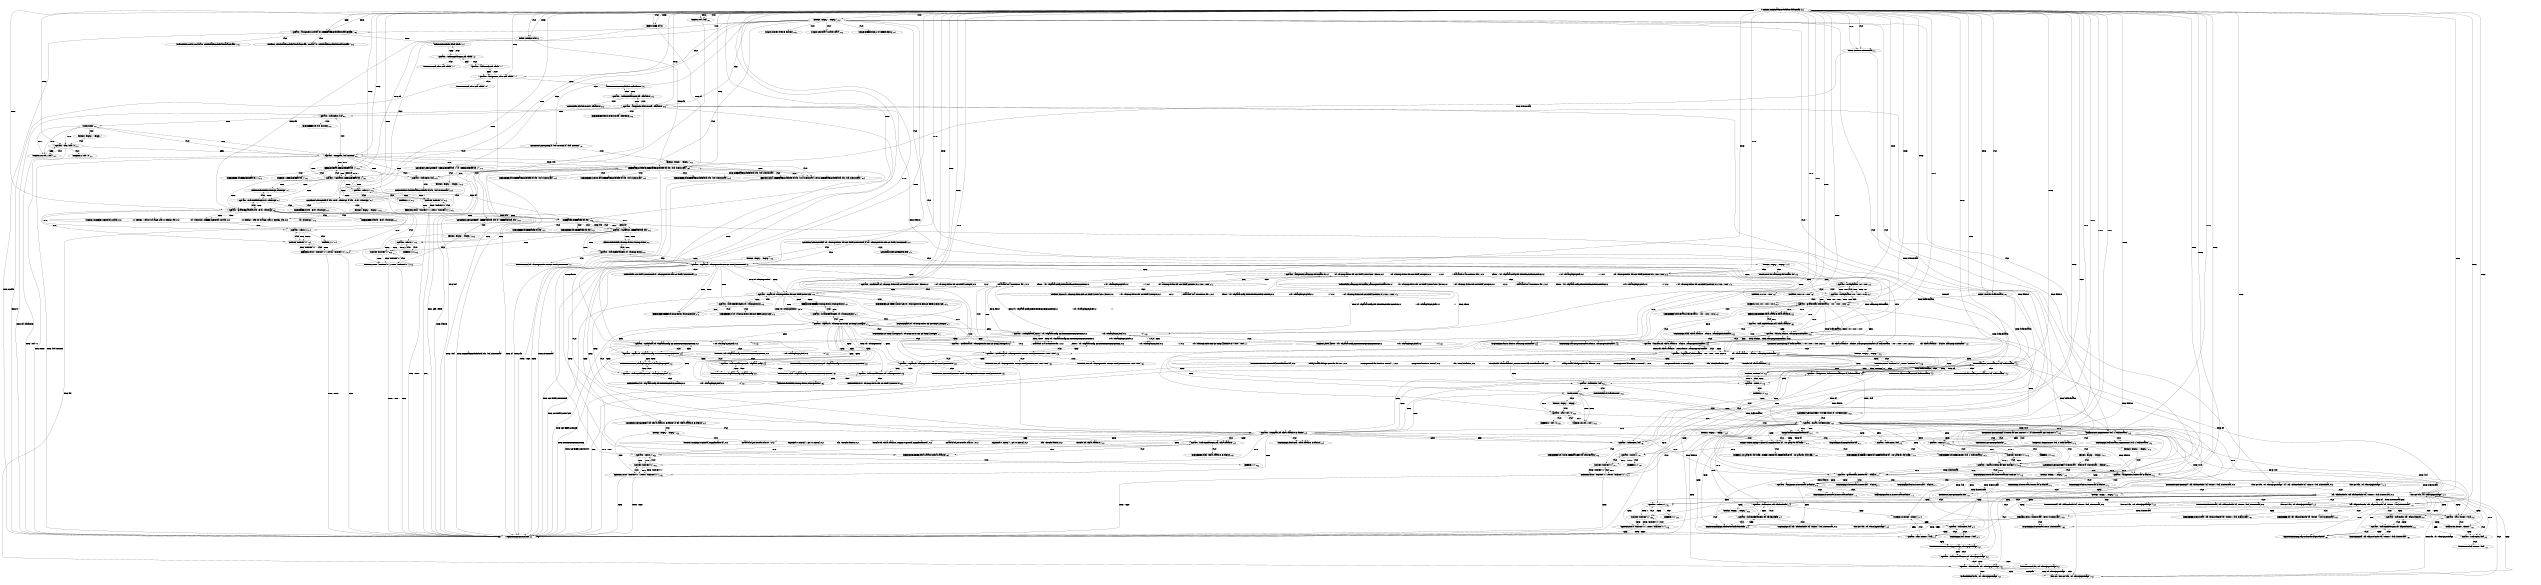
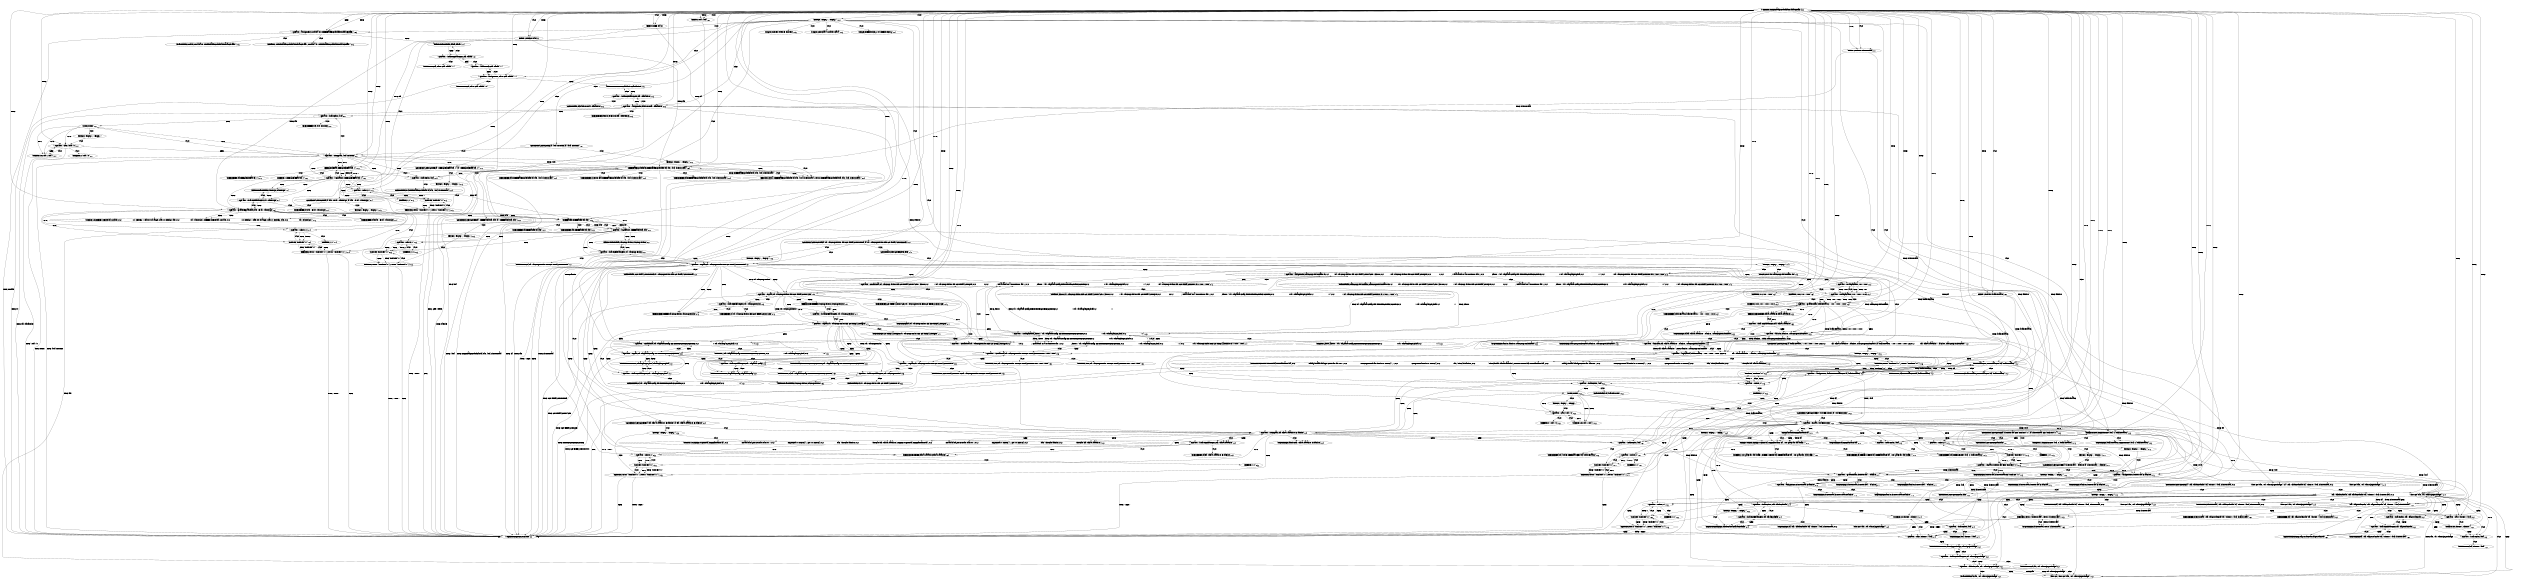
edge "(<operator>.notEquals,tif->tif_rawdatasize != tilesize)" -> "(<operator>.equals,*buf == NULL)": reversed
edge "(IDENTIFIER,size_to_read,return (size_to_read);)" -> "(RETURN,return (size_to_read);,return (size_to_read);)": added, label "DDG: size_to_read"
